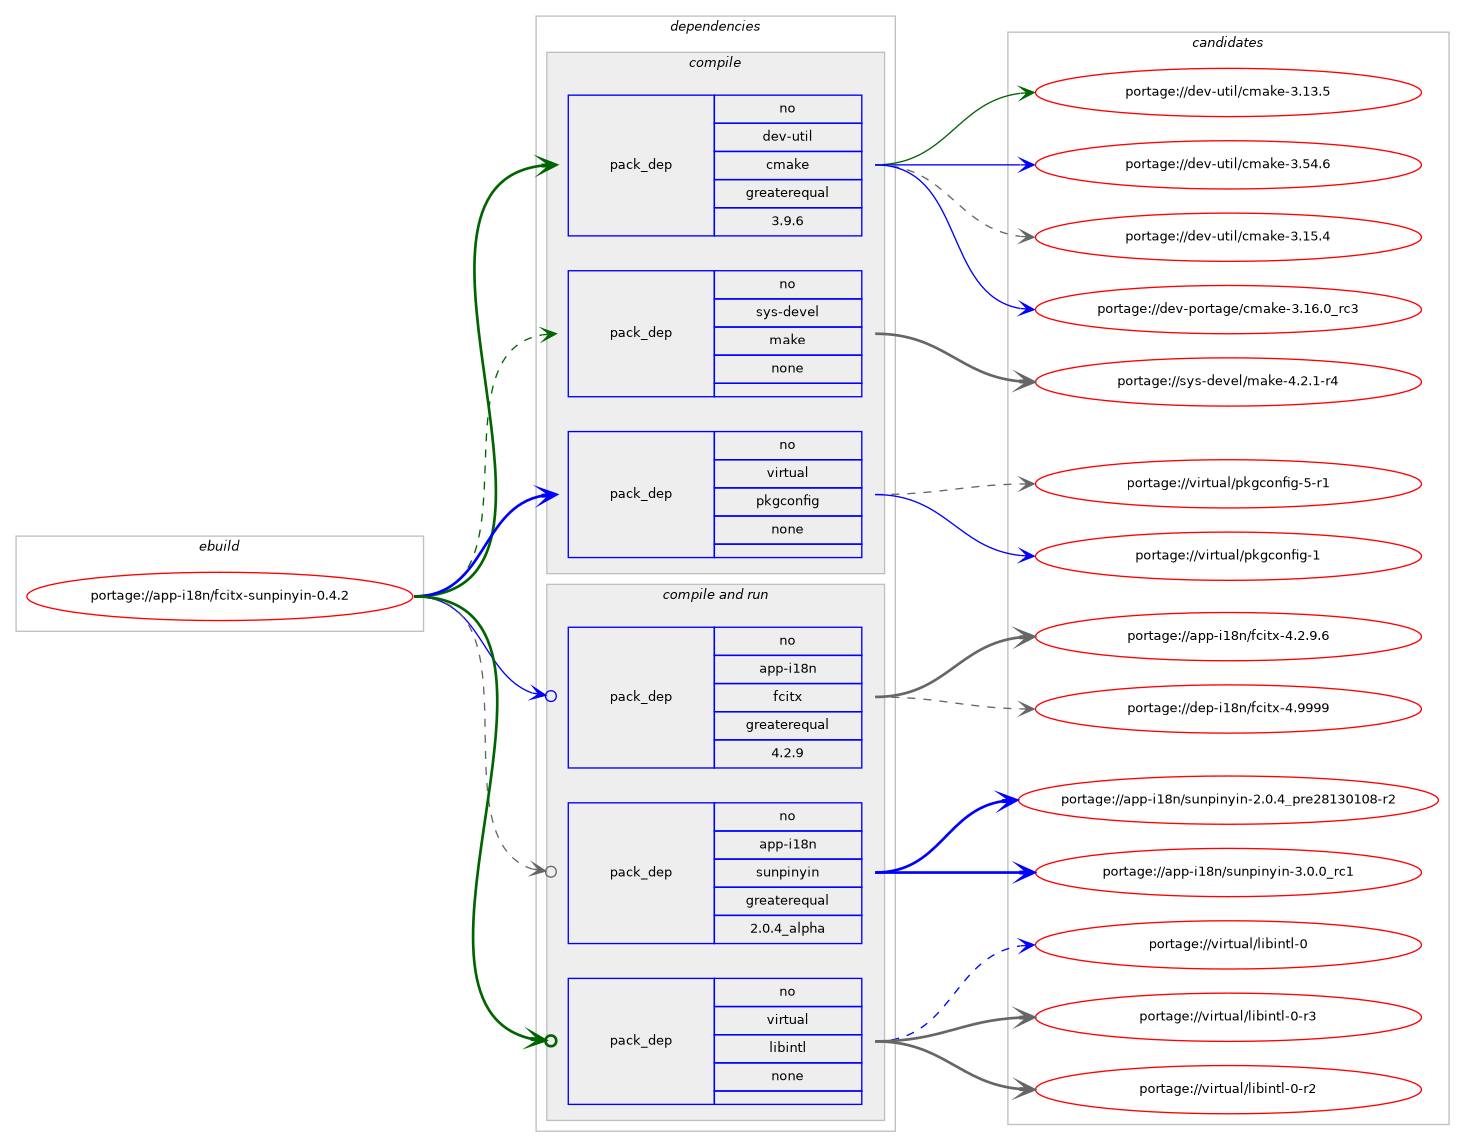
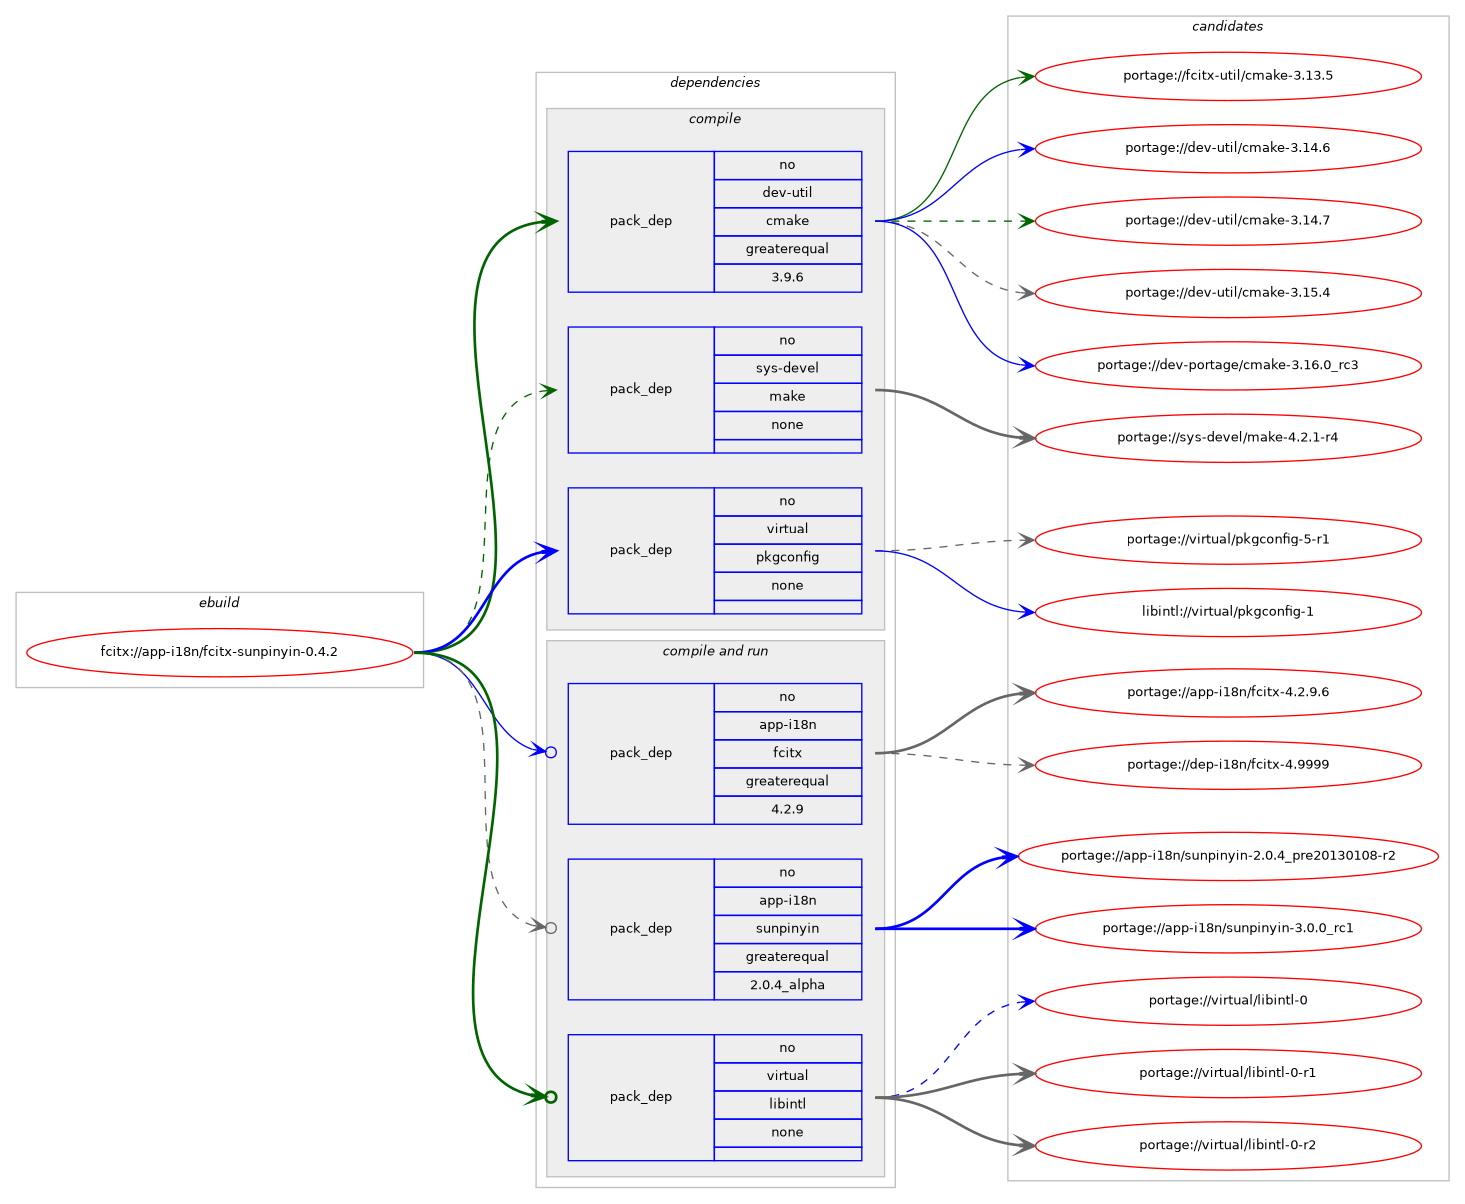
node "portage://dev-util/cmake-3.13.5": label "portage://dev-util/cmake-3.13.5" -> "portage://fcitx-util/cmake-3.13.5"
node "portage://dev-util/cmake-3.54.6": label "portage://dev-util/cmake-3.54.6" -> "portage://dev-util/cmake-3.14.6"
node "portage://dev-util/cmake-3.14.7": added
node "portage://virtual/pkgconfig-1": label "portage://virtual/pkgconfig-1" -> "libintl://virtual/pkgconfig-1"
node "portage://app-i18n/fcitx-sunpinyin-0.4.2": label "portage://app-i18n/fcitx-sunpinyin-0.4.2" -> "fcitx://app-i18n/fcitx-sunpinyin-0.4.2"
node "portage://app-i18n/sunpinyin-2.0.4_pre28130108-r2": label "portage://app-i18n/sunpinyin-2.0.4_pre28130108-r2" -> "portage://app-i18n/sunpinyin-2.0.4_pre20130108-r2"
node "portage://virtual/libintl-0-r3": label "portage://virtual/libintl-0-r3" -> "portage://virtual/libintl-0-r1"
